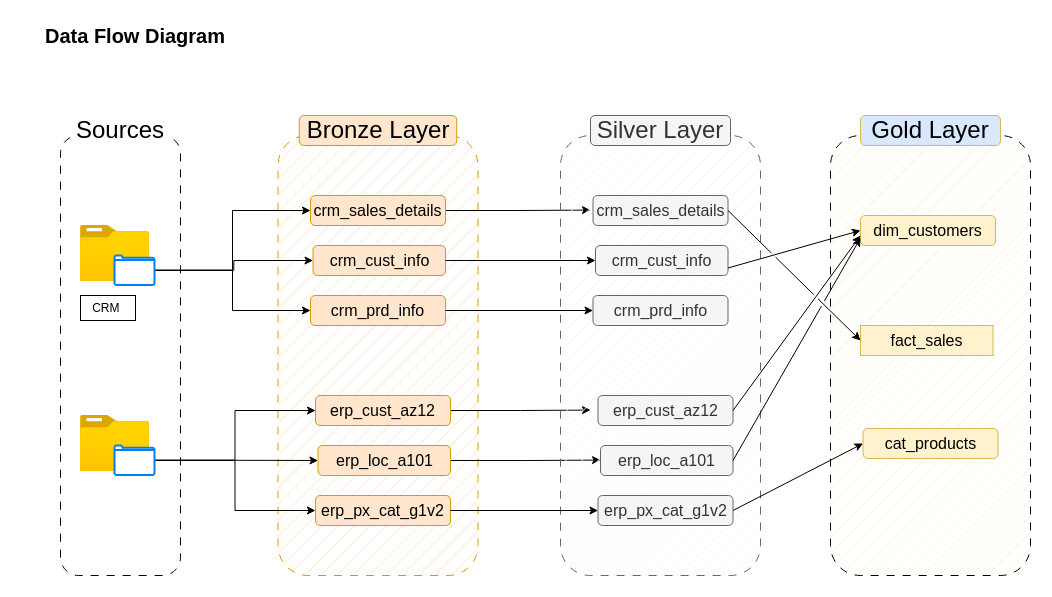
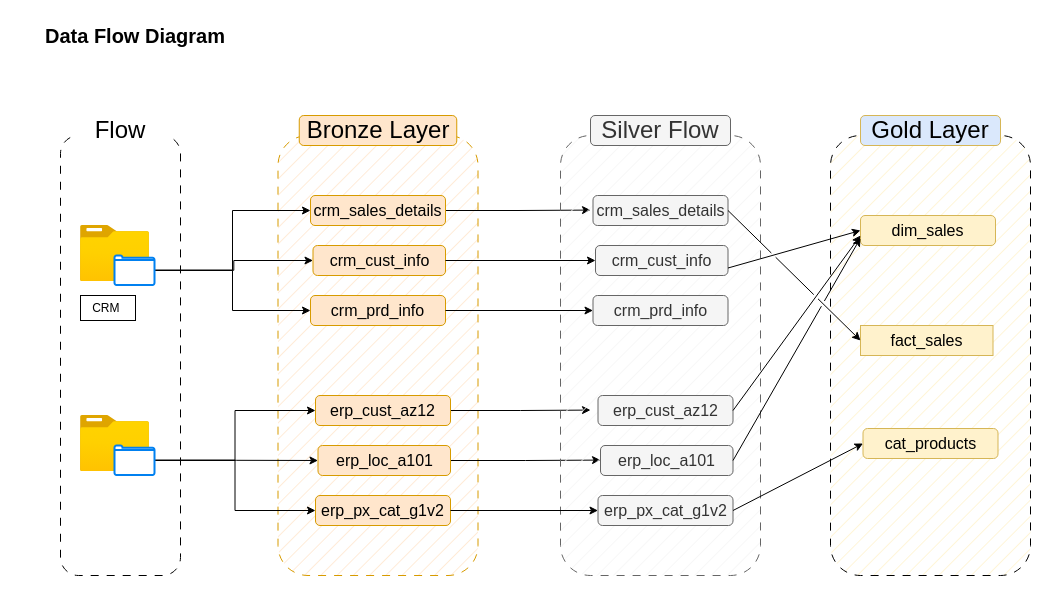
node "Sources": label "Sources" -> "Flow"
node "Silver Layer": label "Silver Layer" -> "Silver Flow"
node "dim_customers": label "dim_customers" -> "dim_sales"
